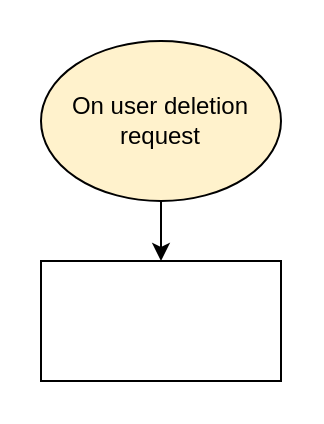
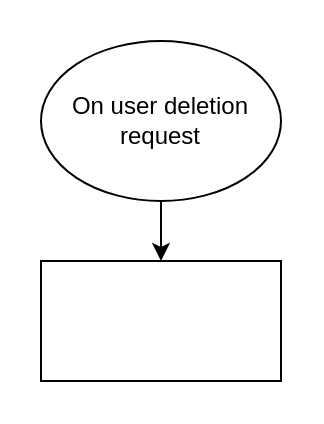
node "On user deletion request": fillcolor #fff2cc -> #ffffff
